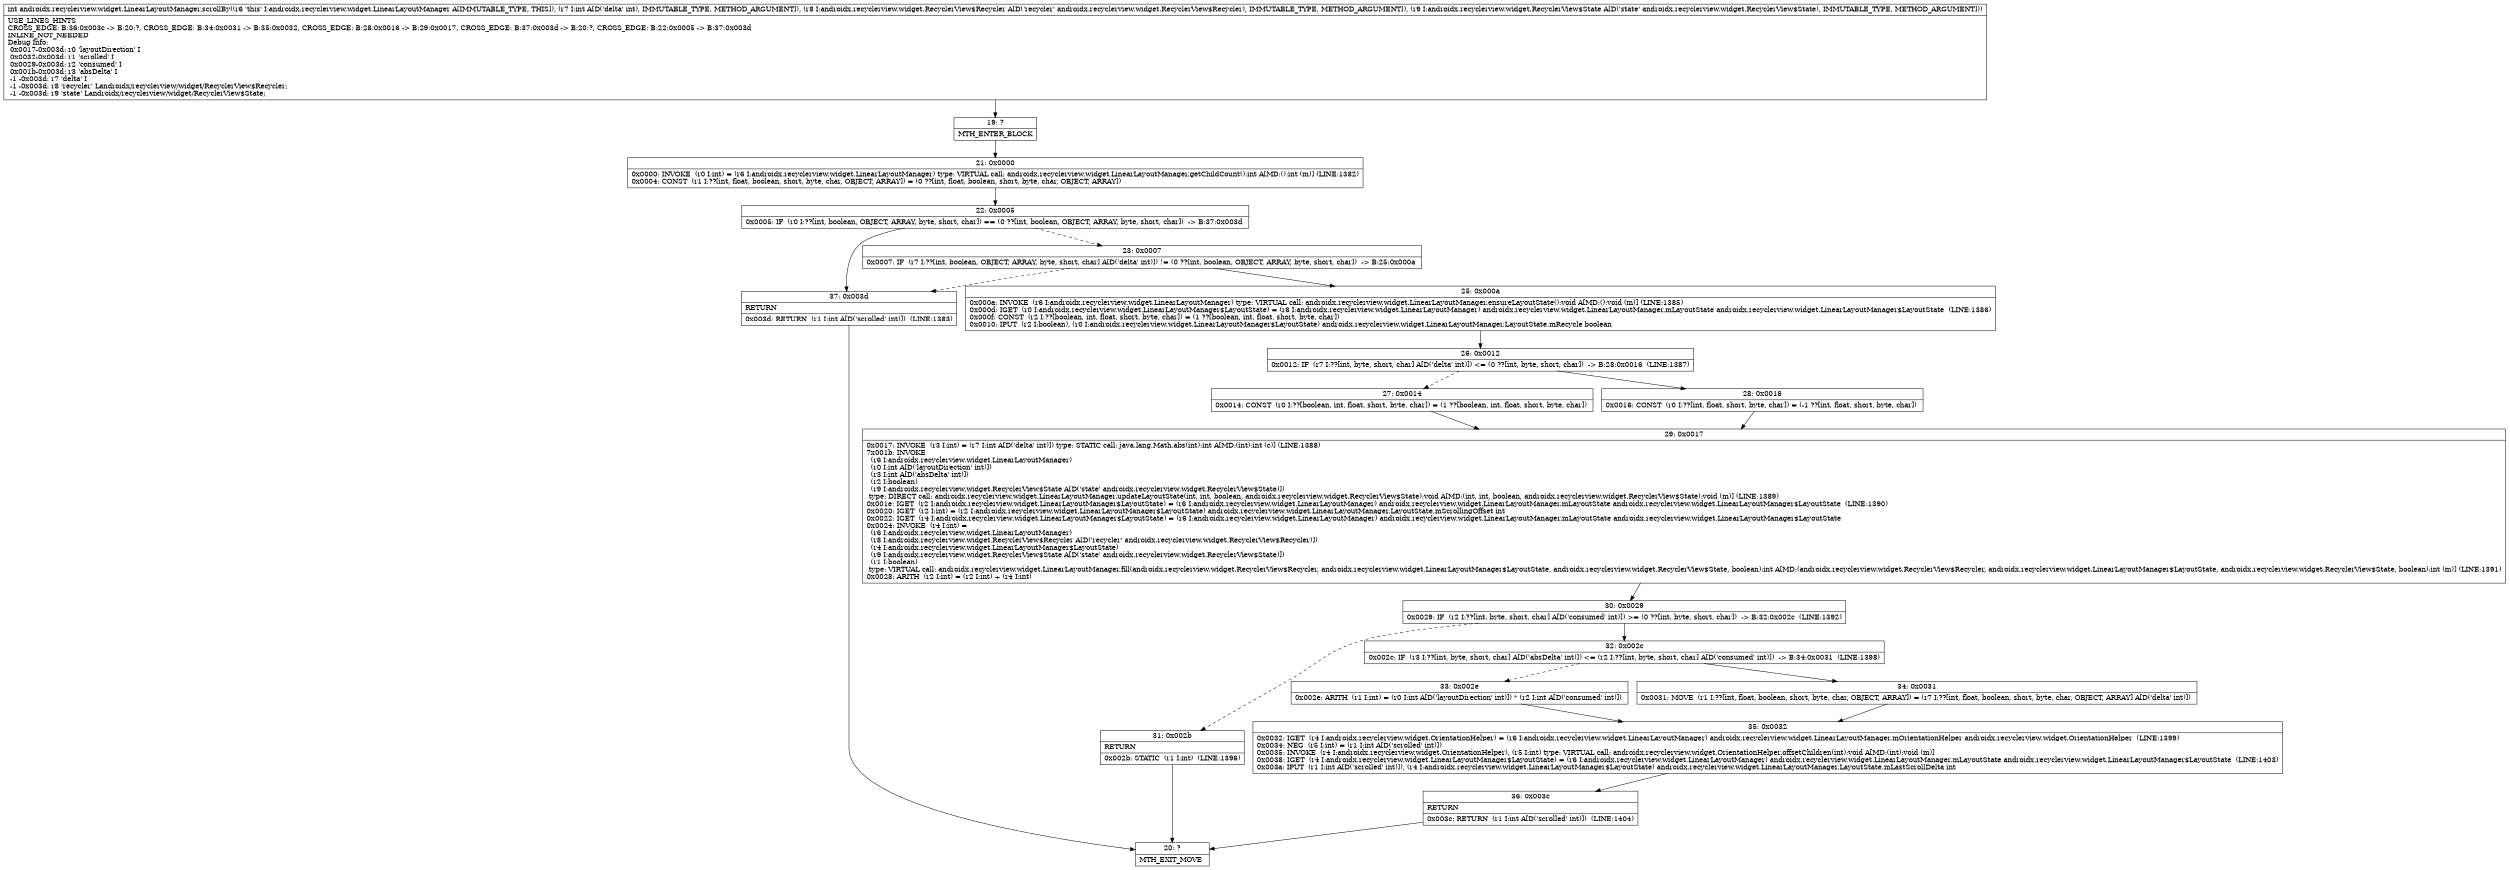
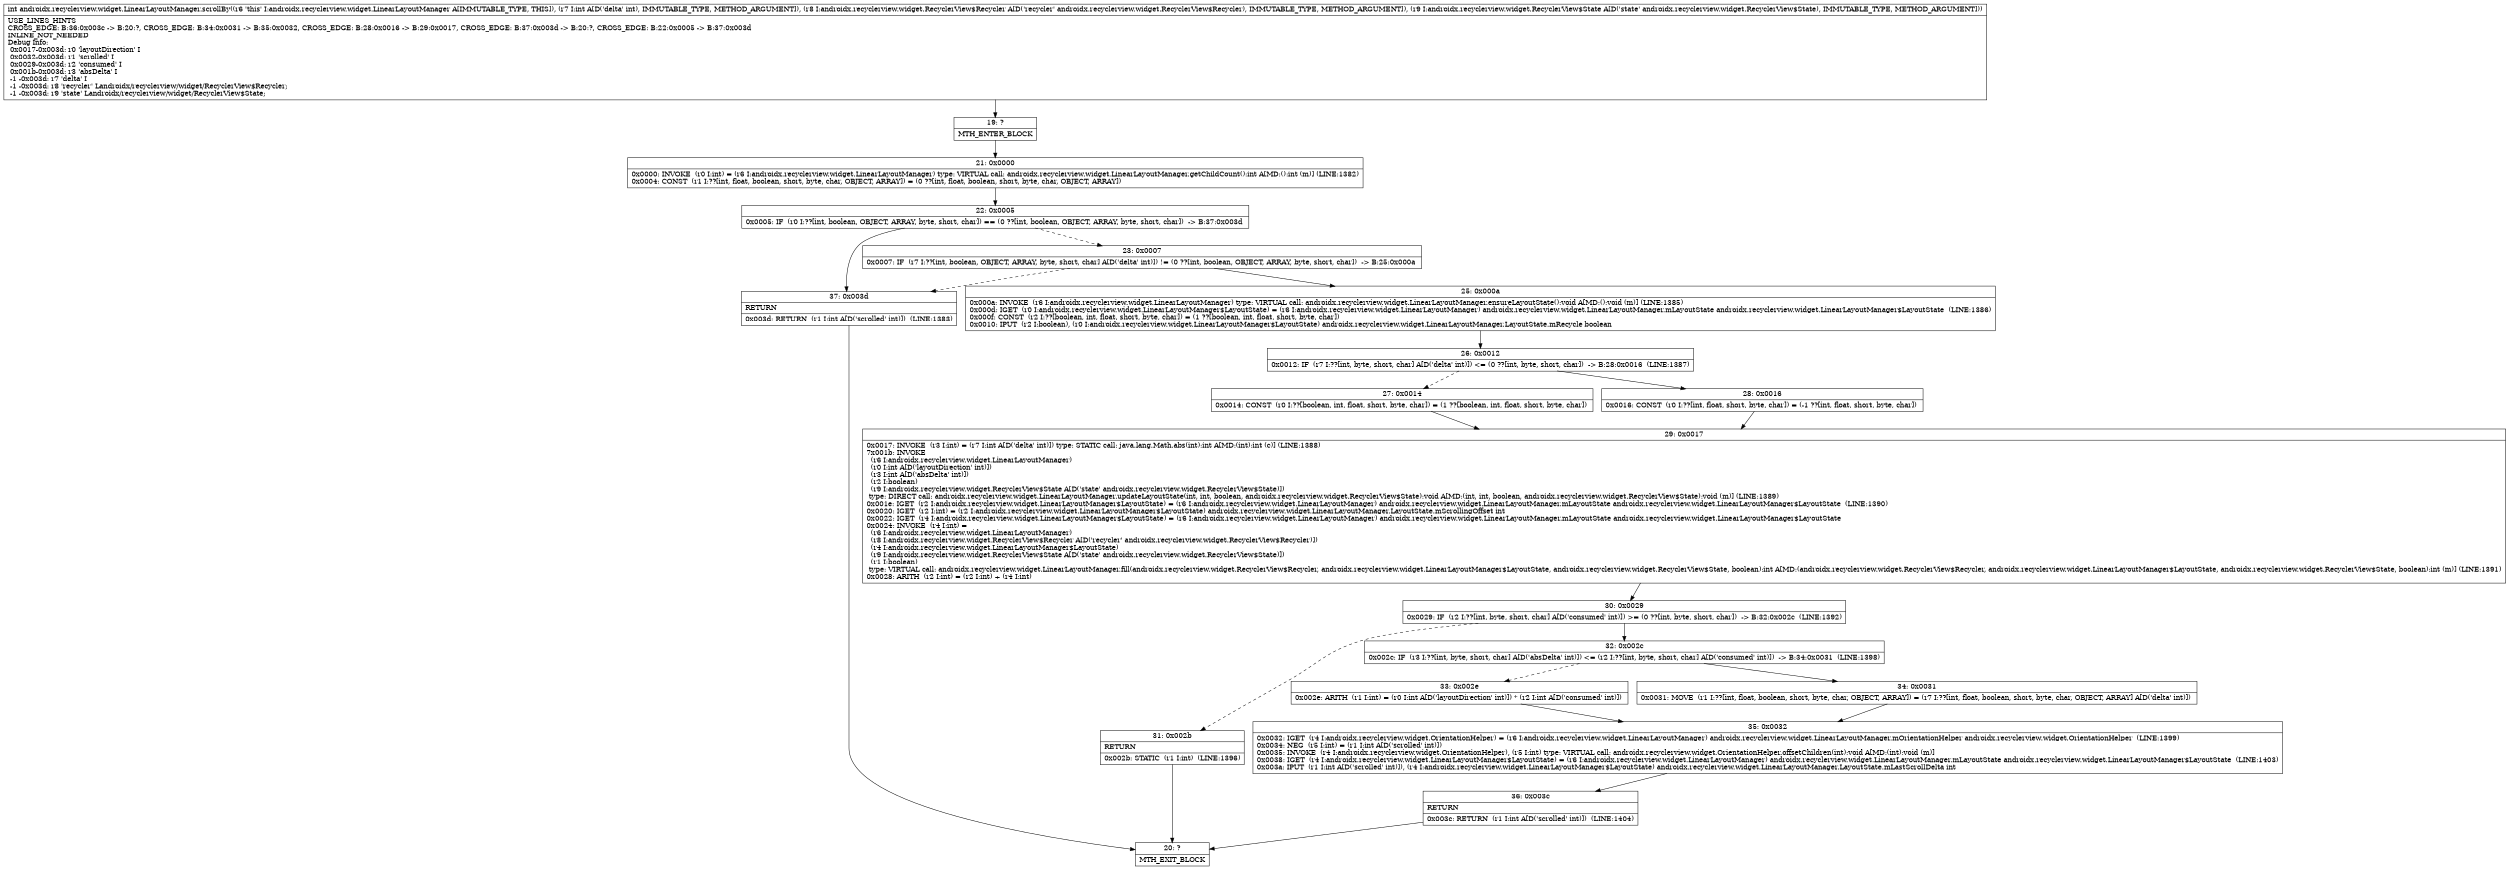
node "20: ?": text "MTH_EXIT_MOVE" -> "MTH_EXIT_BLOCK"
